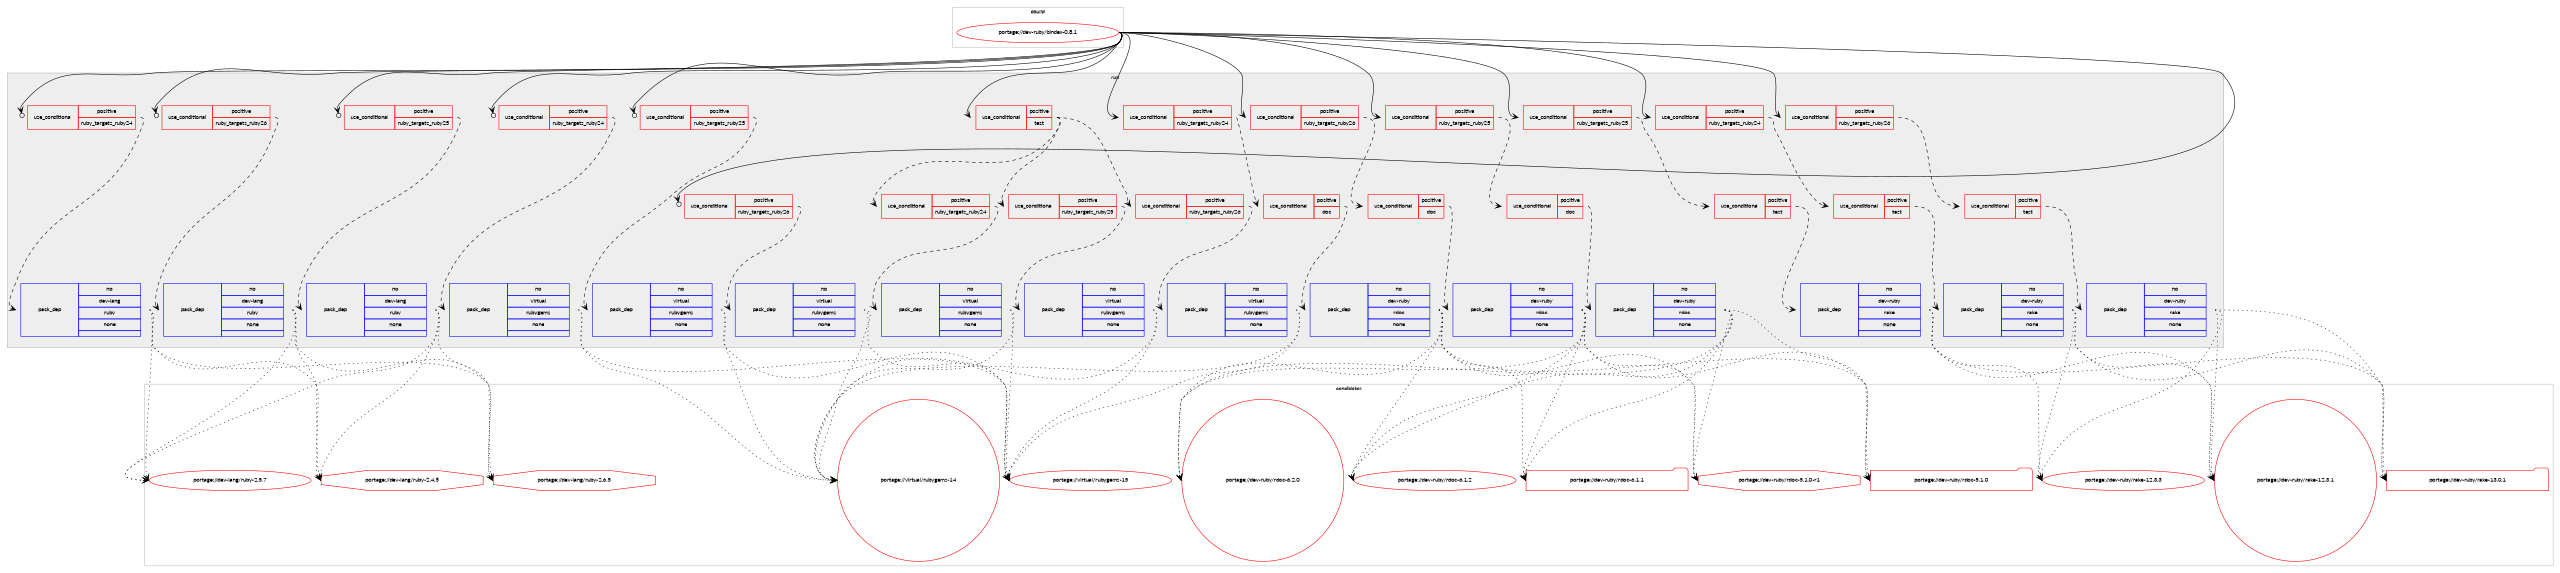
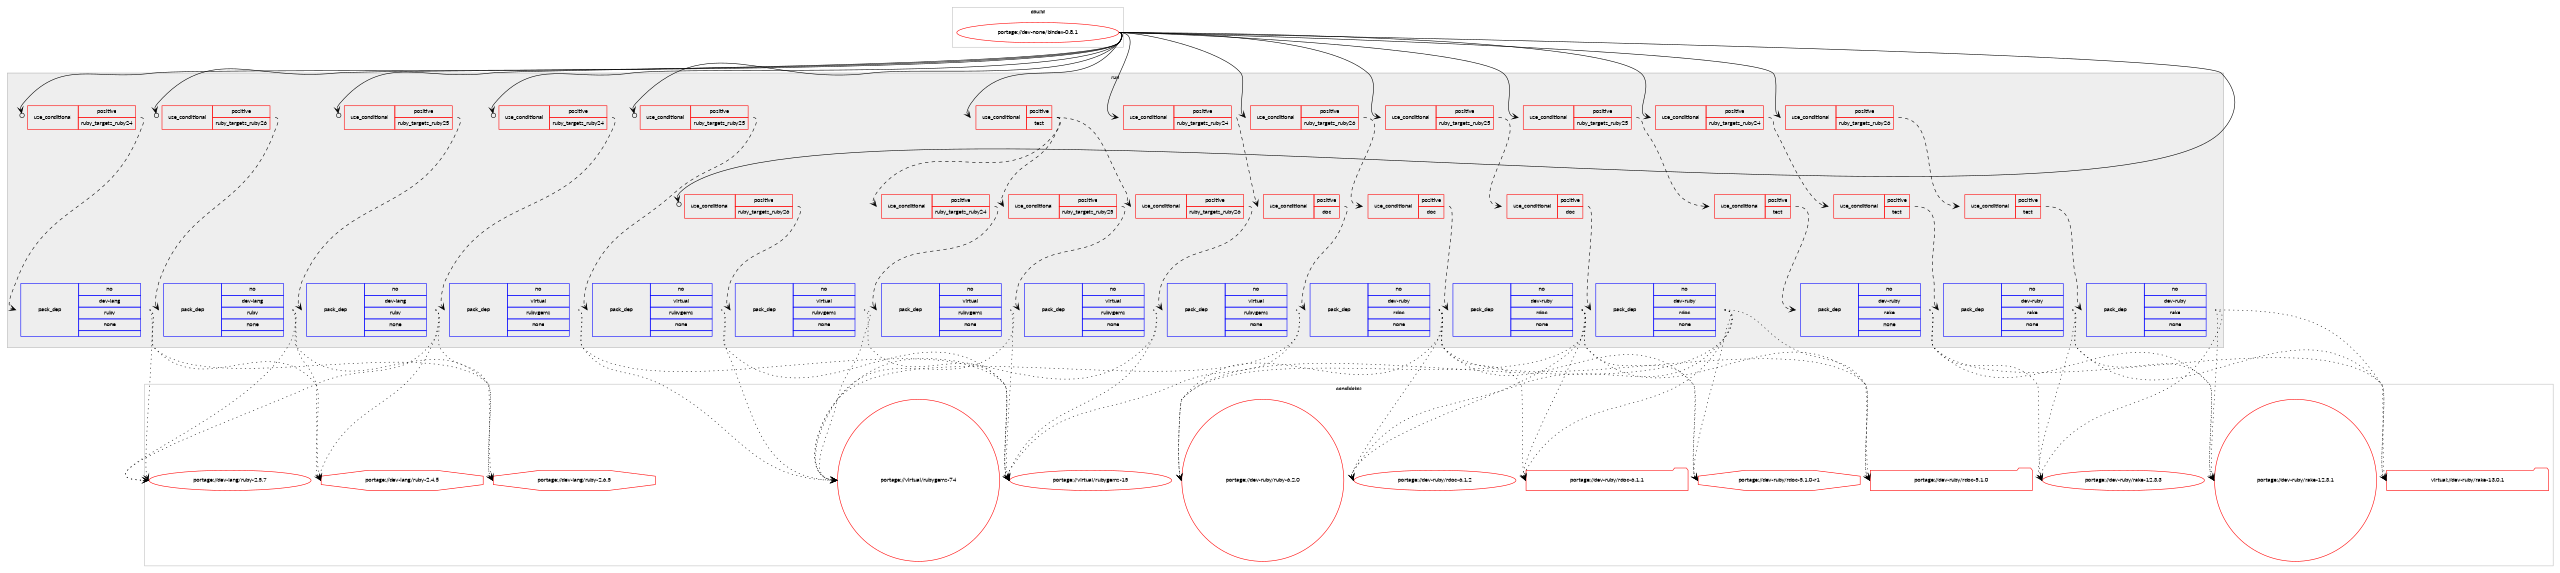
node "portage://dev-ruby/bindex-0.8.1": label "portage://dev-ruby/bindex-0.8.1" -> "portage://dev-none/bindex-0.8.1"
node "portage://virtual/rubygems-14": label "portage://virtual/rubygems-14" -> "portage://virtual/rubygems-74"
node "portage://dev-ruby/rdoc-6.2.0": label "portage://dev-ruby/rdoc-6.2.0" -> "portage://dev-ruby/ruby-6.2.0"
node "portage://dev-ruby/rake-13.0.1": label "portage://dev-ruby/rake-13.0.1" -> "virtual://dev-ruby/rake-13.0.1"
